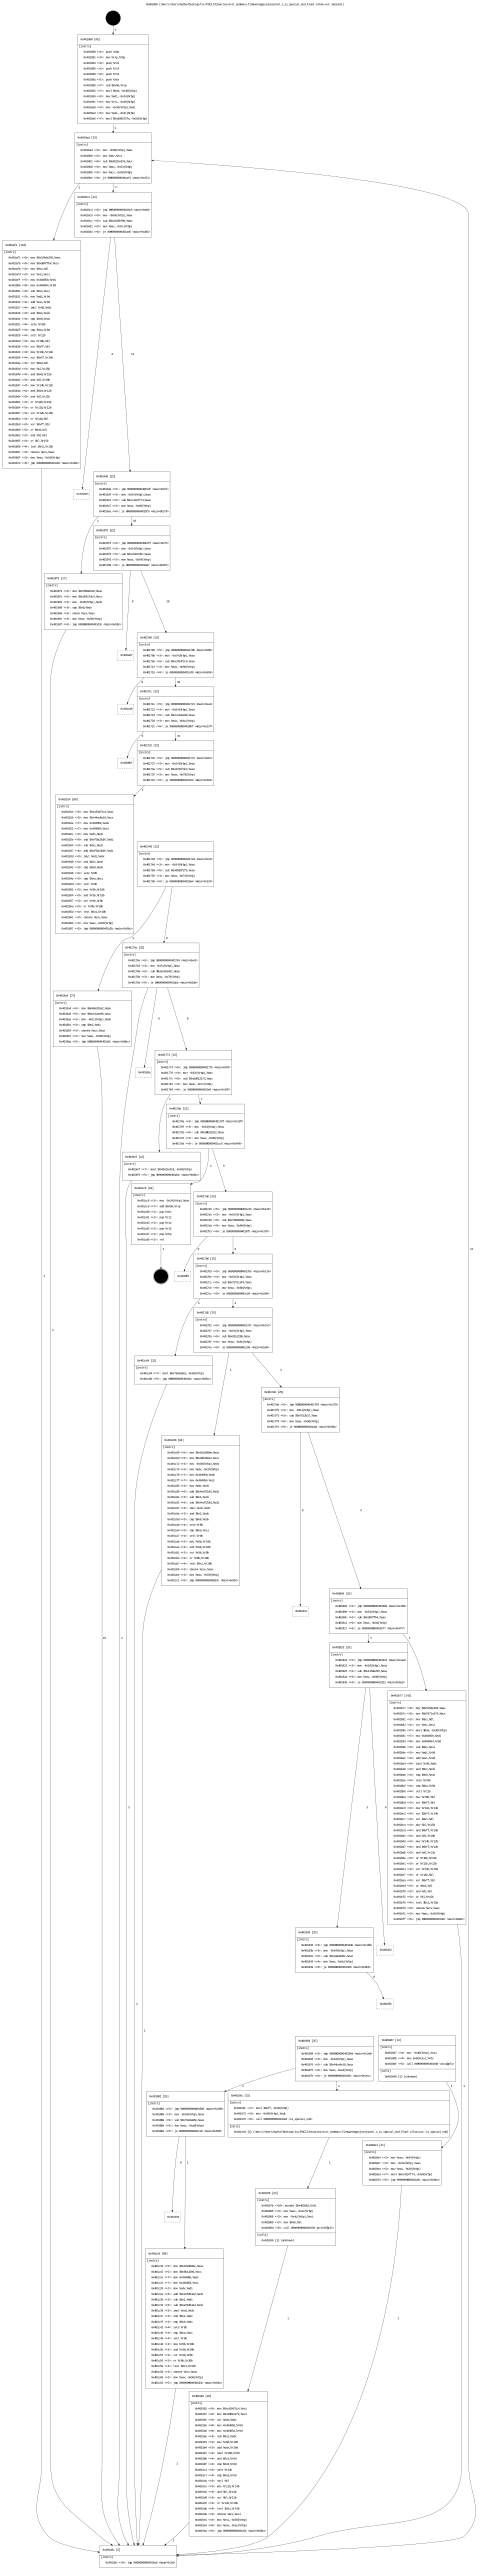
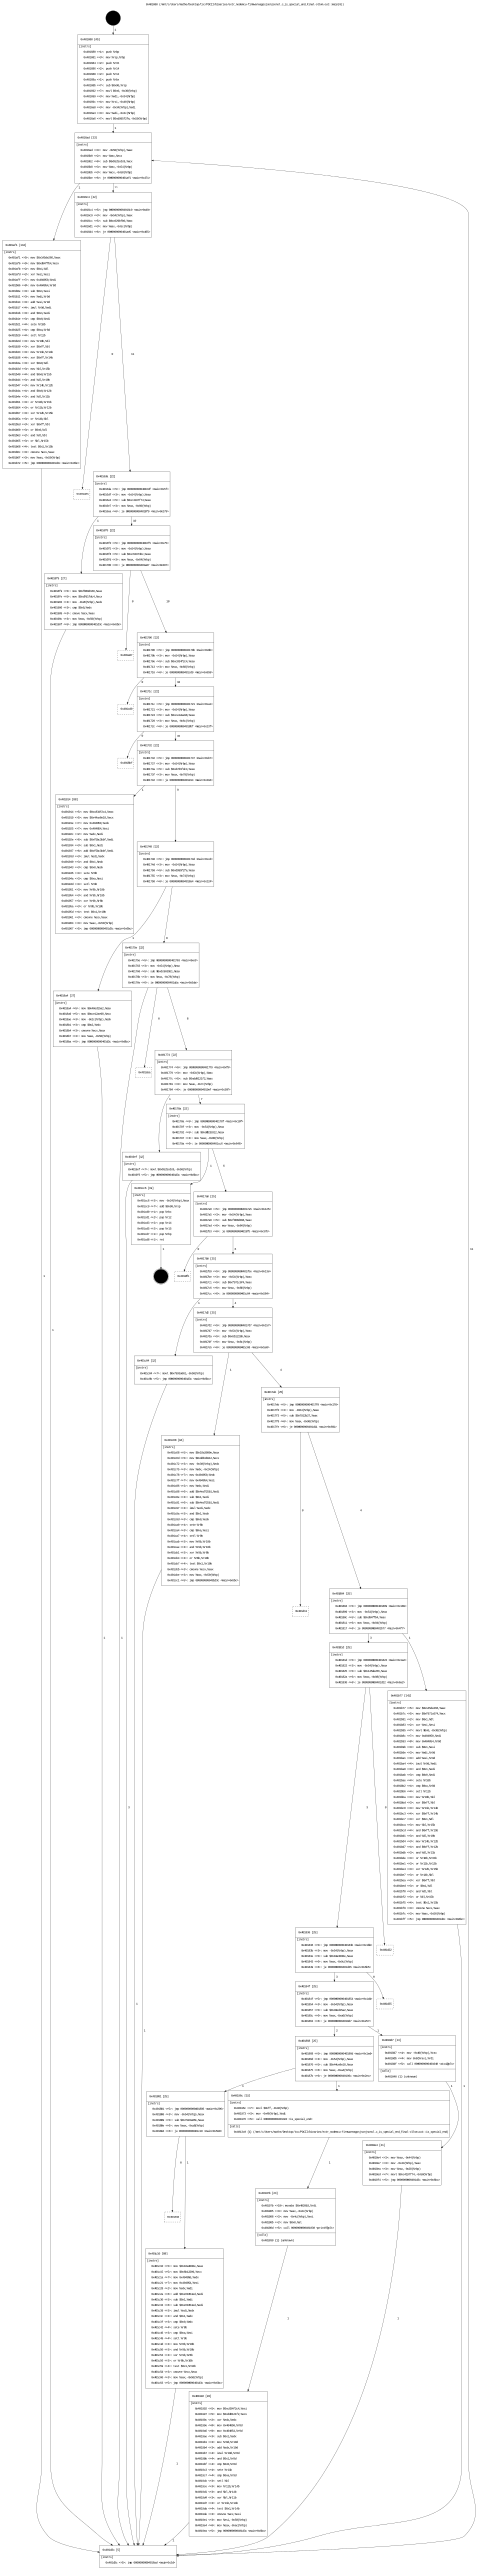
edge "0x401732 [22]" -> "0x401748 [22]": added, label "9"
edge "0x4018a4 [27]" -> "0x401d3c [5]": label " 10" -> " 1"
node "0x40184f [25]": added
